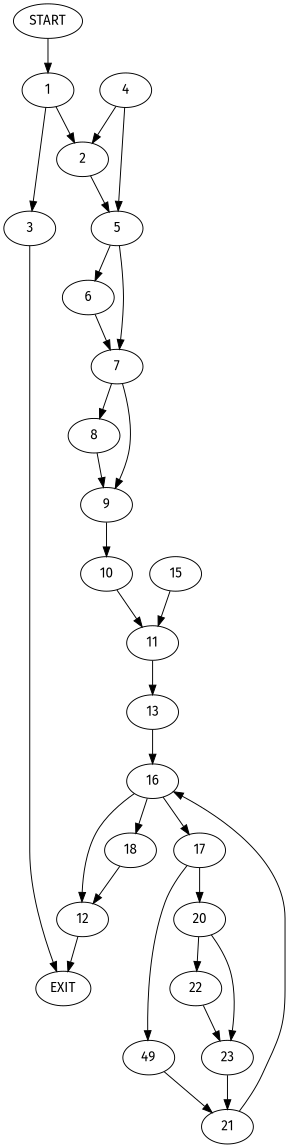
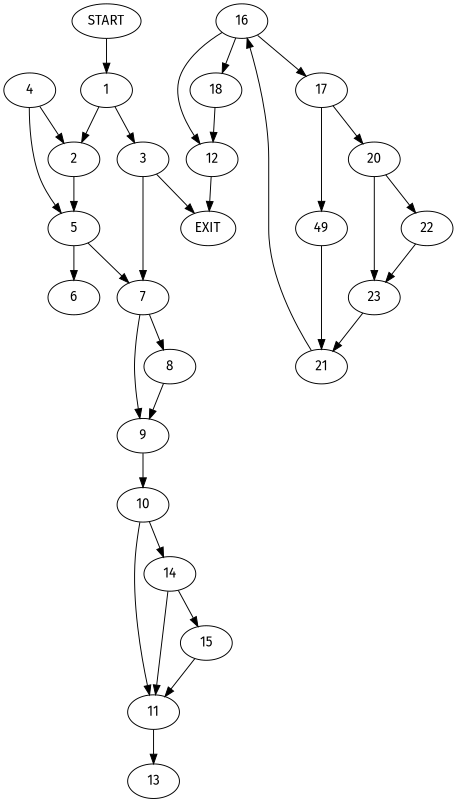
edge "6" -> "7": now "3" -> "7"
node "14": added
edge "13" -> "16": removed
